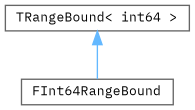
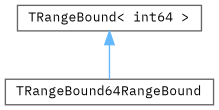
node "FInt64RangeBound": label "FInt64RangeBound" -> "TRangeBound64RangeBound"
